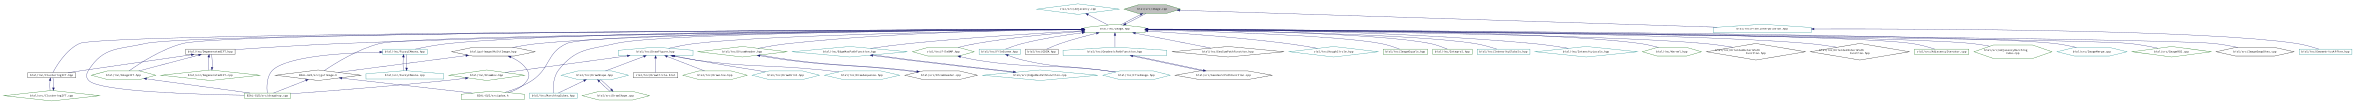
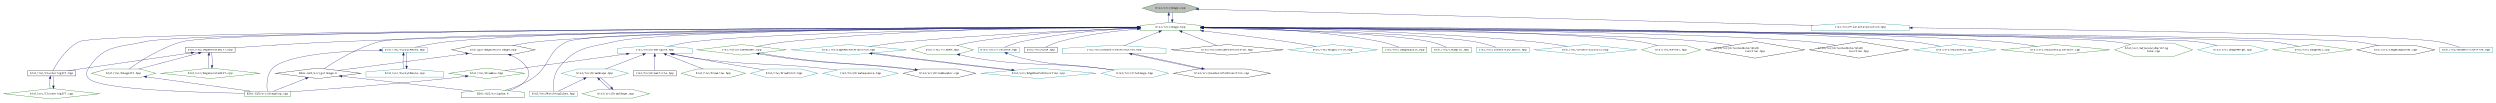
edge "bial/inc/Image.hpp" -> "bial/src/Adjacency.cpp": reversed
node "bial/src/AdjacencyIterator.cpp": shape box -> diamond
node "bial/inc/DrawCircle.bial": label "bial/inc/DrawCircle.bial" -> "bial/inc/DrawCircle.hpp"
